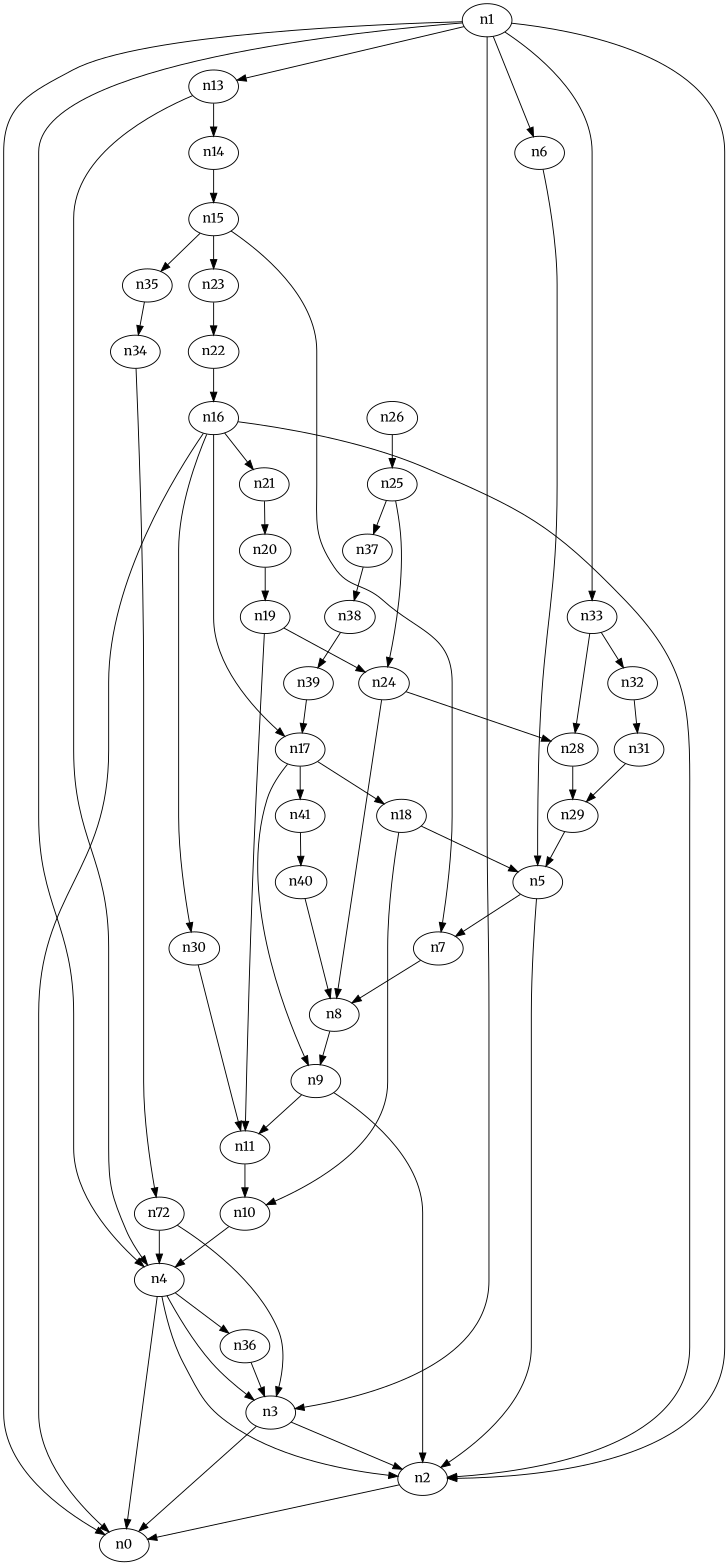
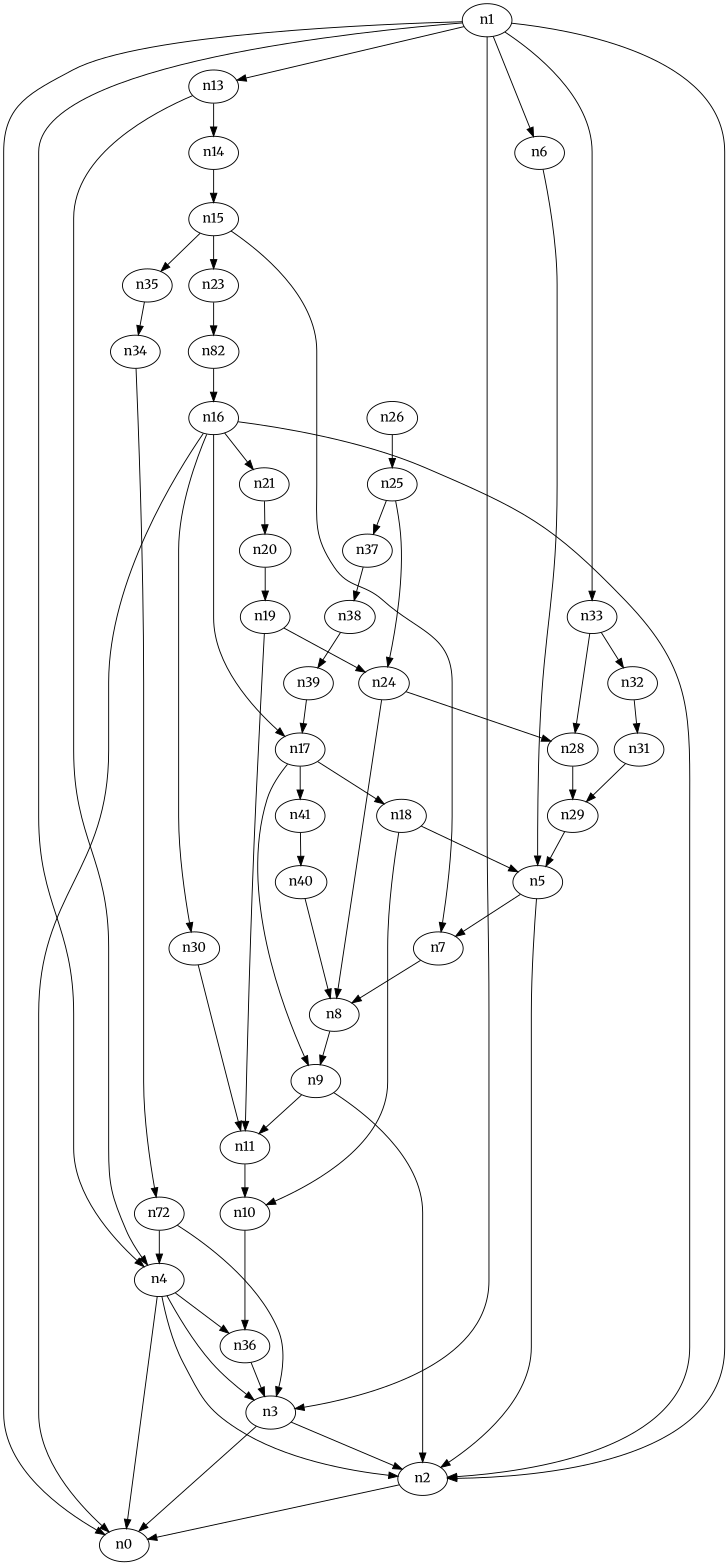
node "n22": label "n22" -> "n82"
edge "n10" -> "n4": now "n10" -> "n36"
